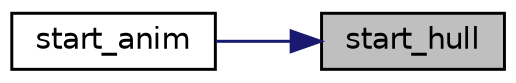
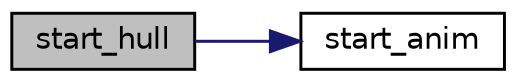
edge "start_anim" -> "start_hull": reversed
